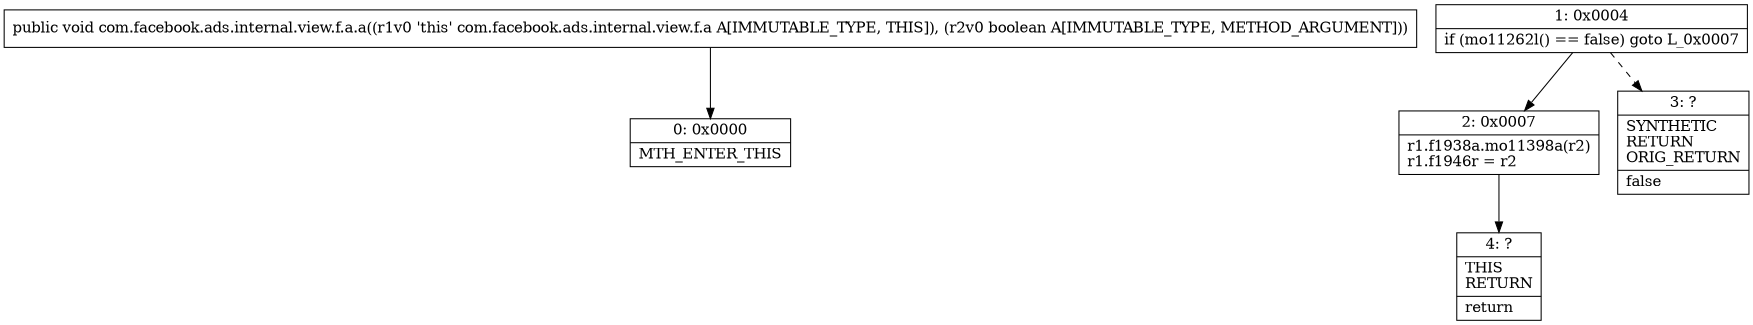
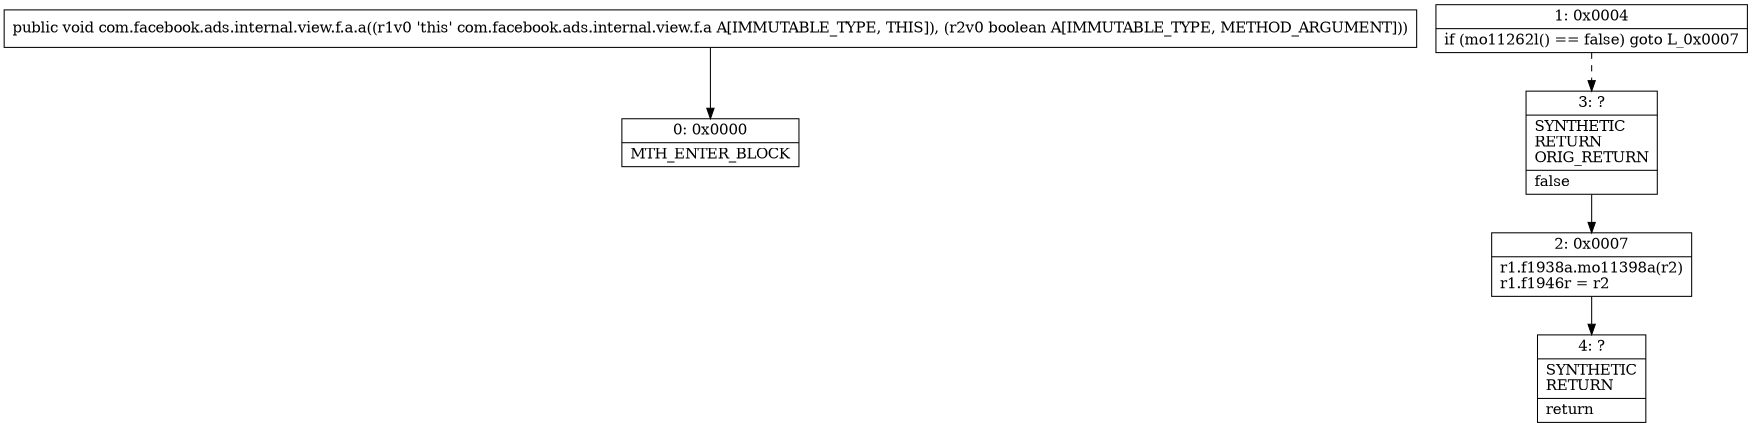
edge "1: 0x0004" -> "2: 0x0007": now "3: ?" -> "2: 0x0007"
node "0: 0x0000": text "MTH_ENTER_THIS" -> "MTH_ENTER_BLOCK"
node "4: ?": text "THIS" -> "SYNTHETIC"
